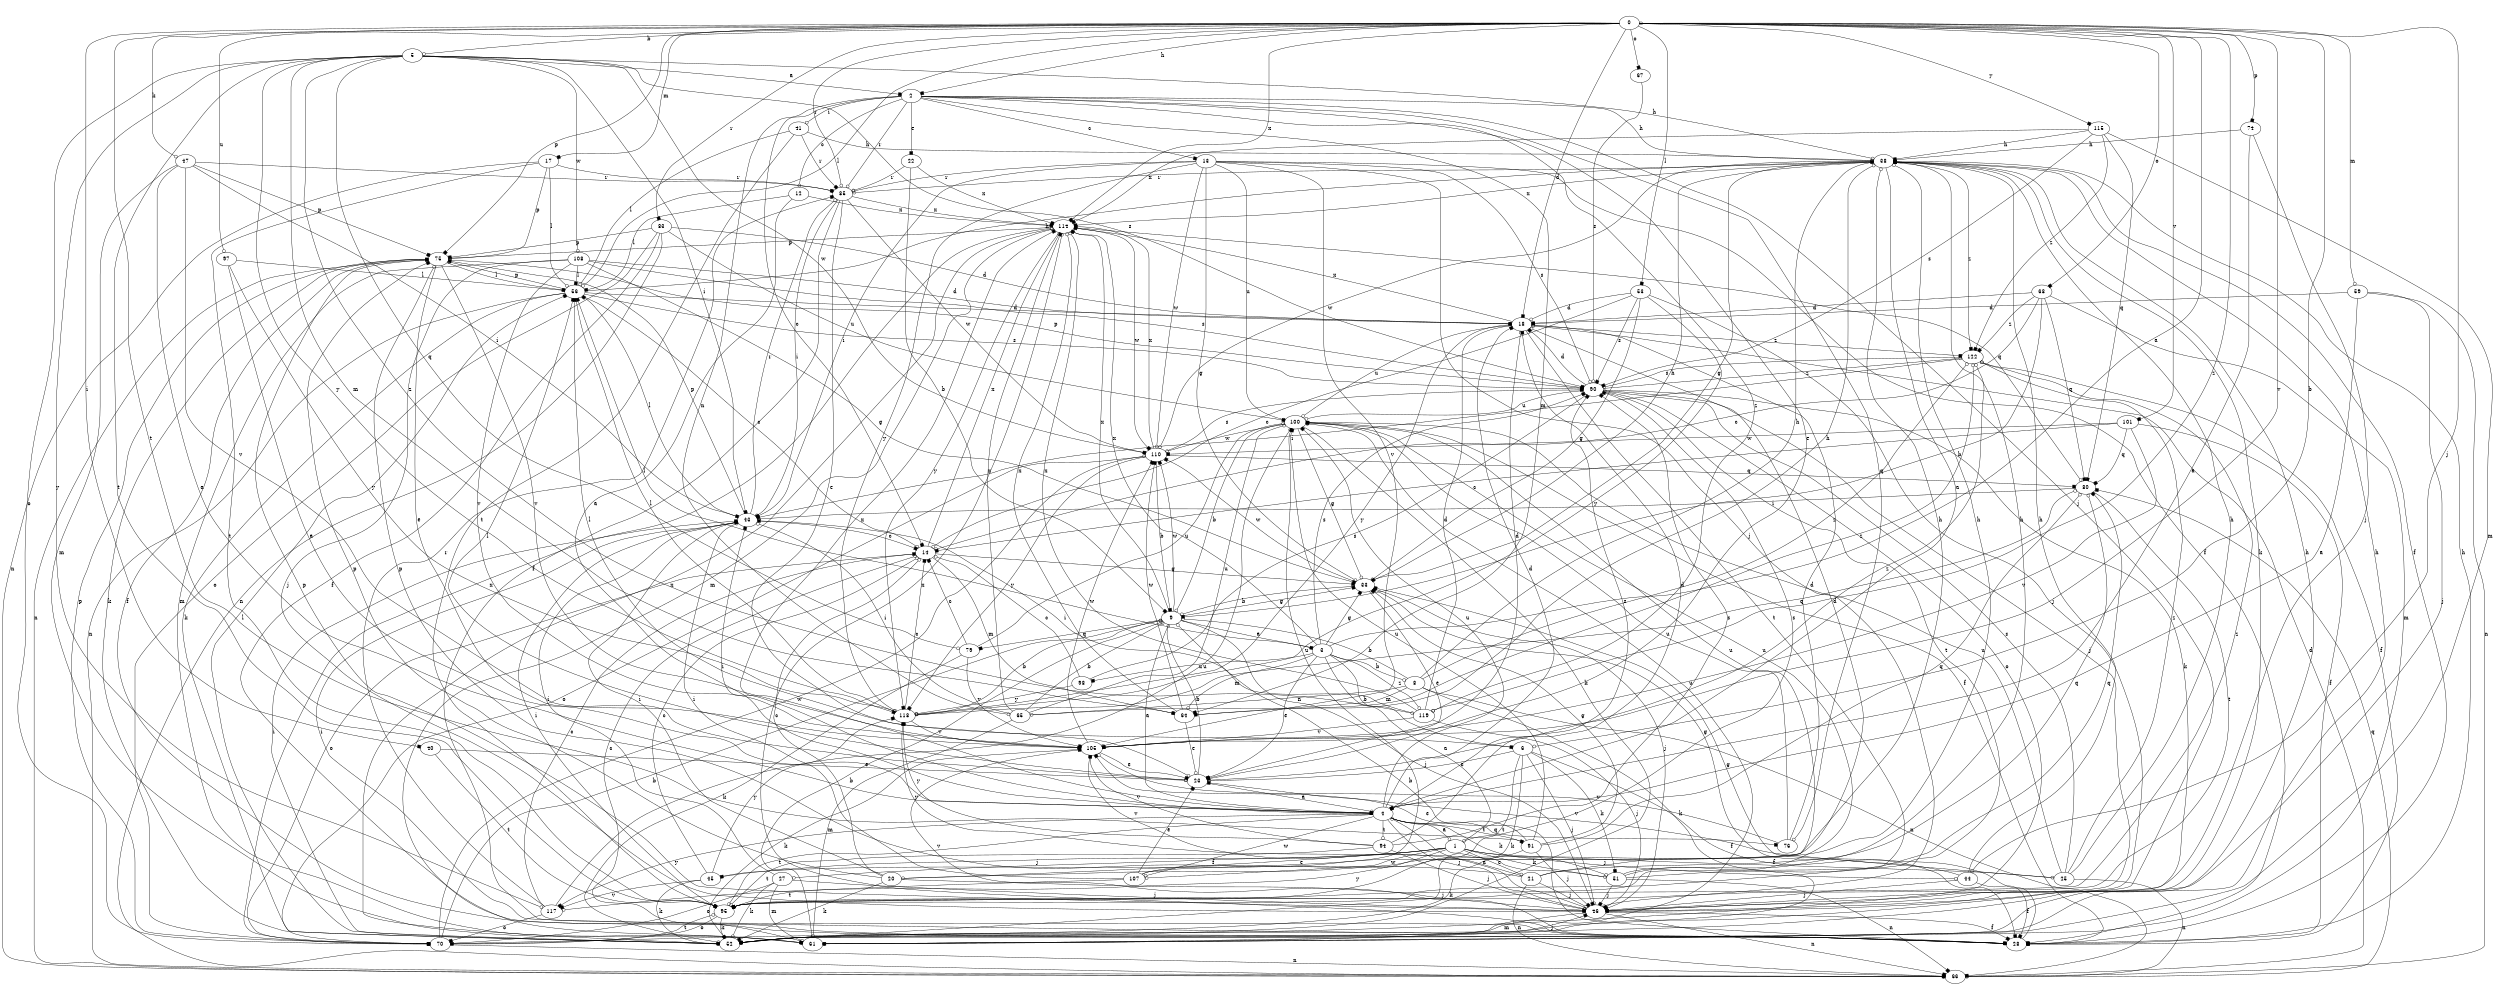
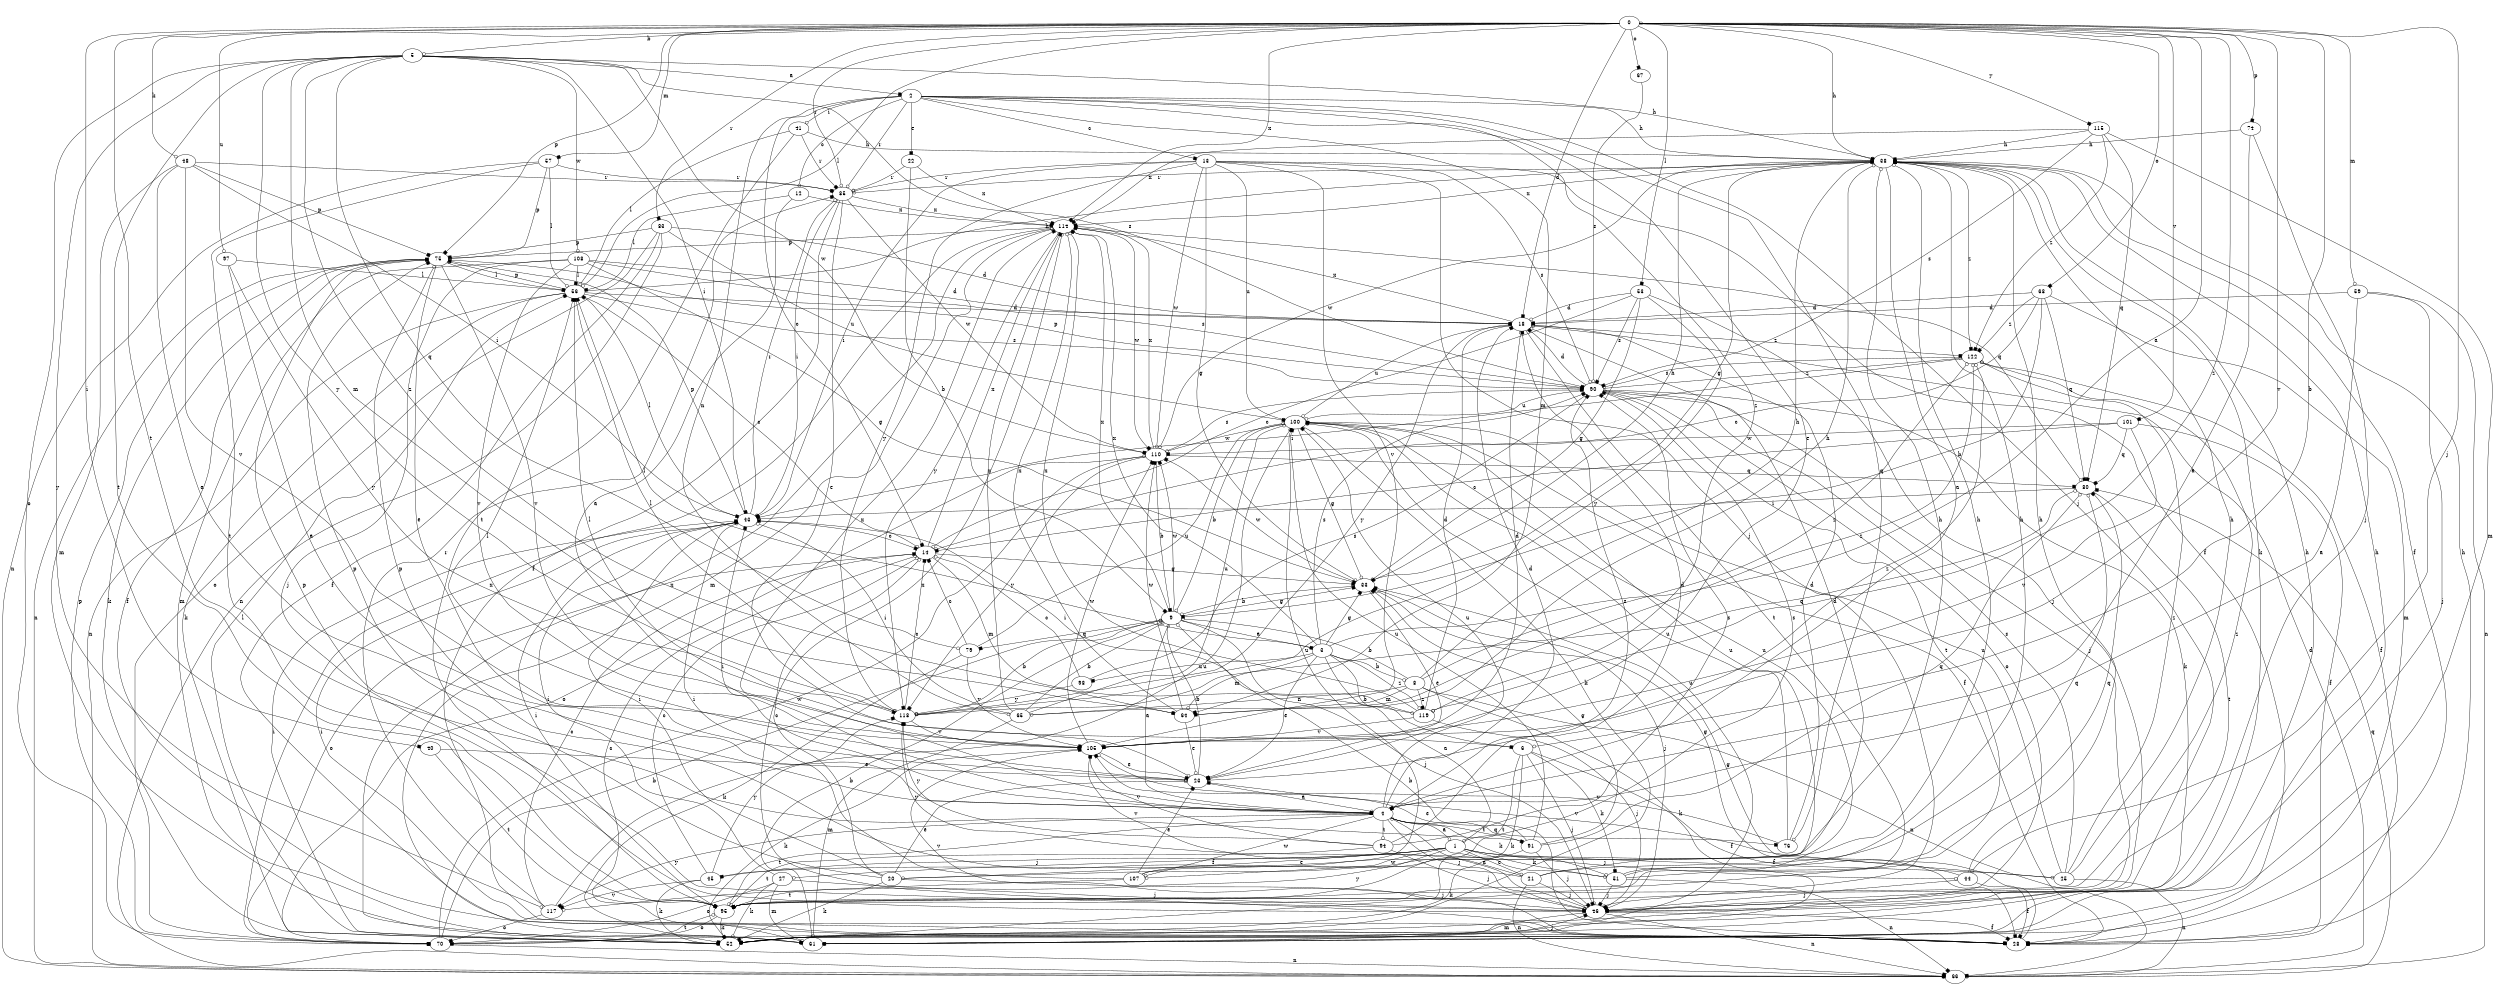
edge "0" -> "2": now "0" -> "38"
node "47": label "47" -> "48"
node "17": label "17" -> "57"
edge "8" -> "119": added, label "z"
edge "6" -> "23": now "20" -> "23"
edge "79" -> "52": arrowhead odot -> box
